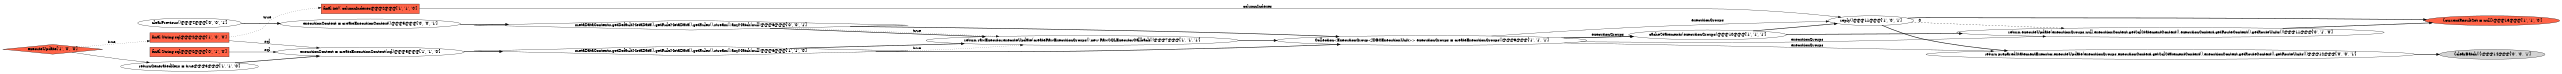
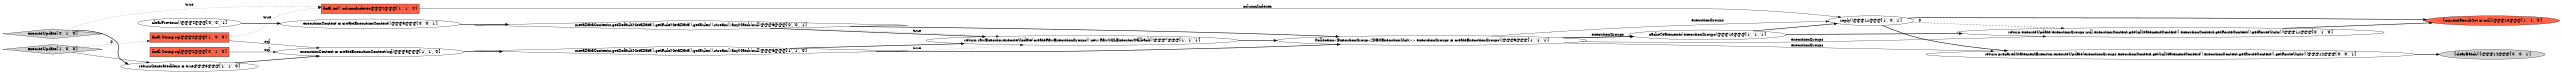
node "executeUpdate['0', '1', '0']": added
edge "executeUpdate['1', '0', '0']" -> "final String sql@@@2@@@['1', '0', '0']": label "true" -> "0"
node "executeUpdate['1', '0', '0']": fillcolor tomato -> lightgray
